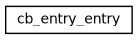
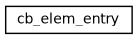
node "cb_entry_entry": label "cb_entry_entry" -> "cb_elem_entry"
